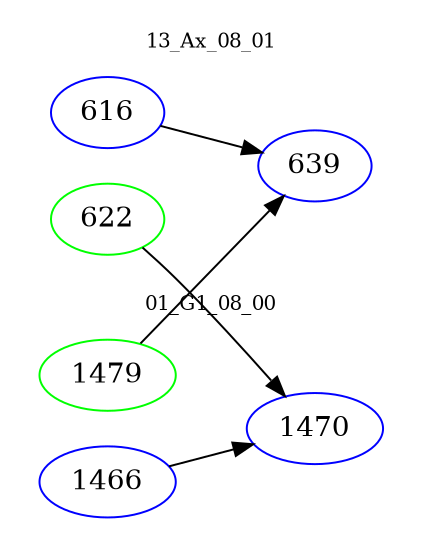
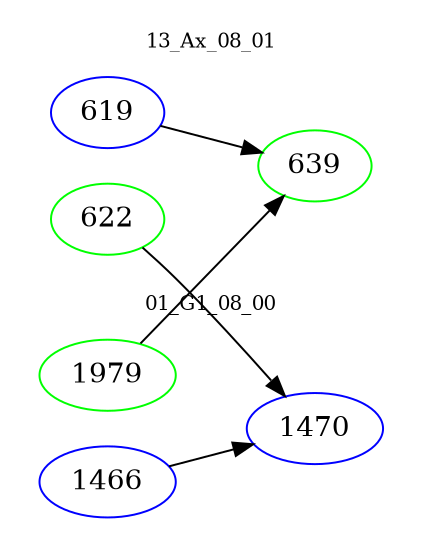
node "616": label "616" -> "619"
node "639": color blue -> green
node "1479": label "1479" -> "1979"
